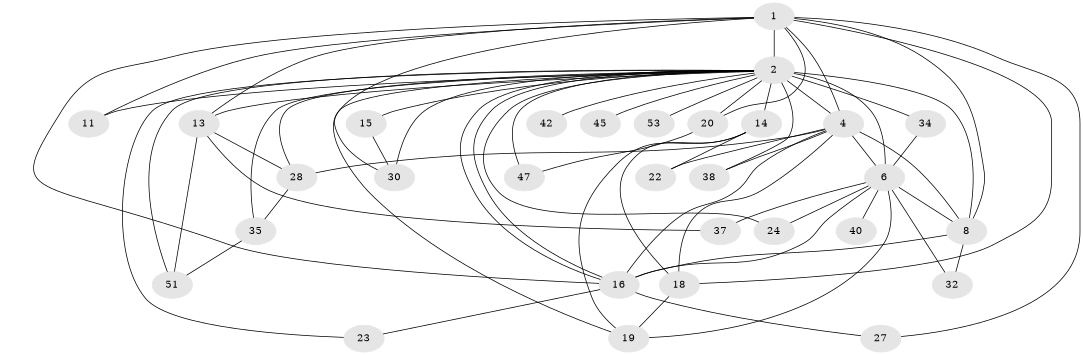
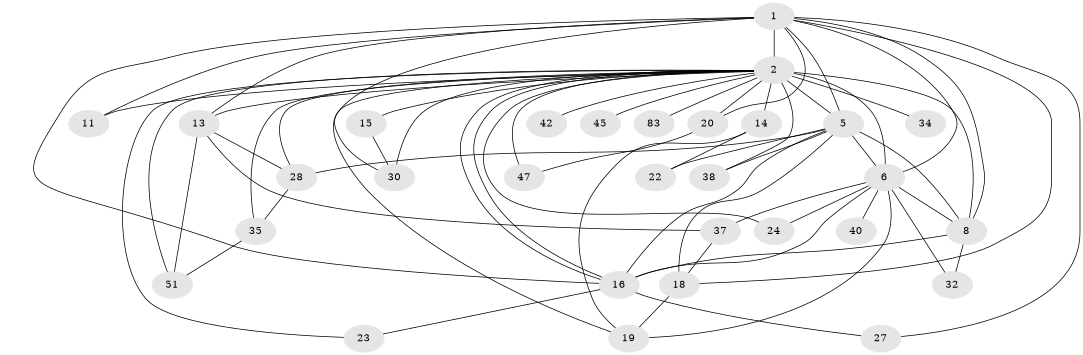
node "53": label "53" -> "83"
node "4": label "4" -> "5"
edge "34" -- "6": now "1" -- "6"
edge "14" -- "18": now "37" -- "18"
